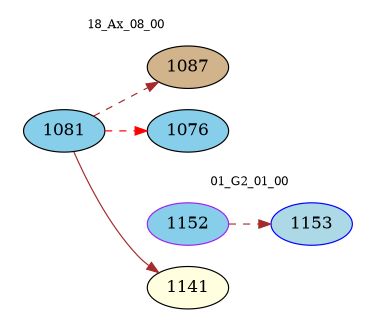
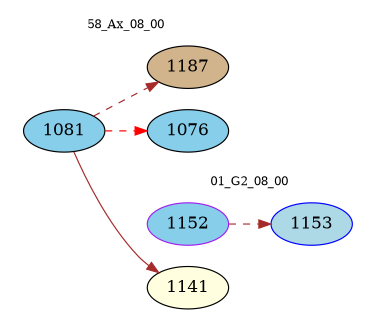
cluster "18_Ax_08_00": label "18_Ax_08_00" -> "58_Ax_08_00"
node "1087": label "1087" -> "1187"
cluster "01_G2_01_00": label "01_G2_01_00" -> "01_G2_08_00"
